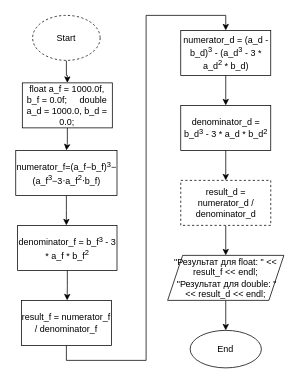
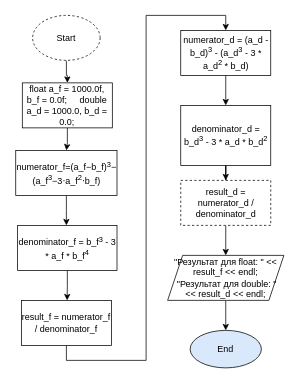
node "denominator_d = b_d3 - 3 * a_d * b_d2": size 90x45 -> 90x60
node "denominator_f = b_f3 - 3 * a_f * b_f2": label "denominator_f = b_f3 - 3 * a_f * b_f2" -> "denominator_f = b_f3 - 3 * a_f * b_f4"
node "End": fillcolor #ffffff -> #dae8fc
